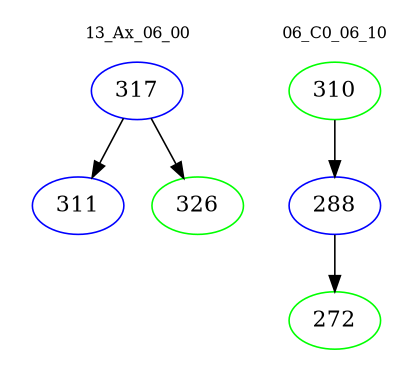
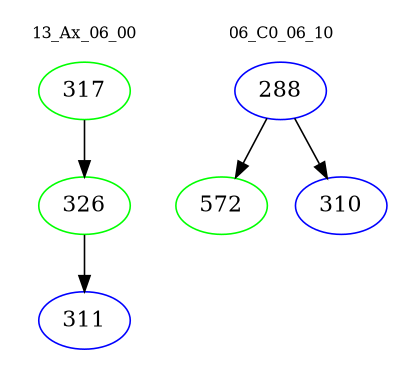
node "317": color blue -> green
node "310": color green -> blue
edge "310" -> "288": reversed
edge "317" -> "311": now "326" -> "311"
node "272": label "272" -> "572"
